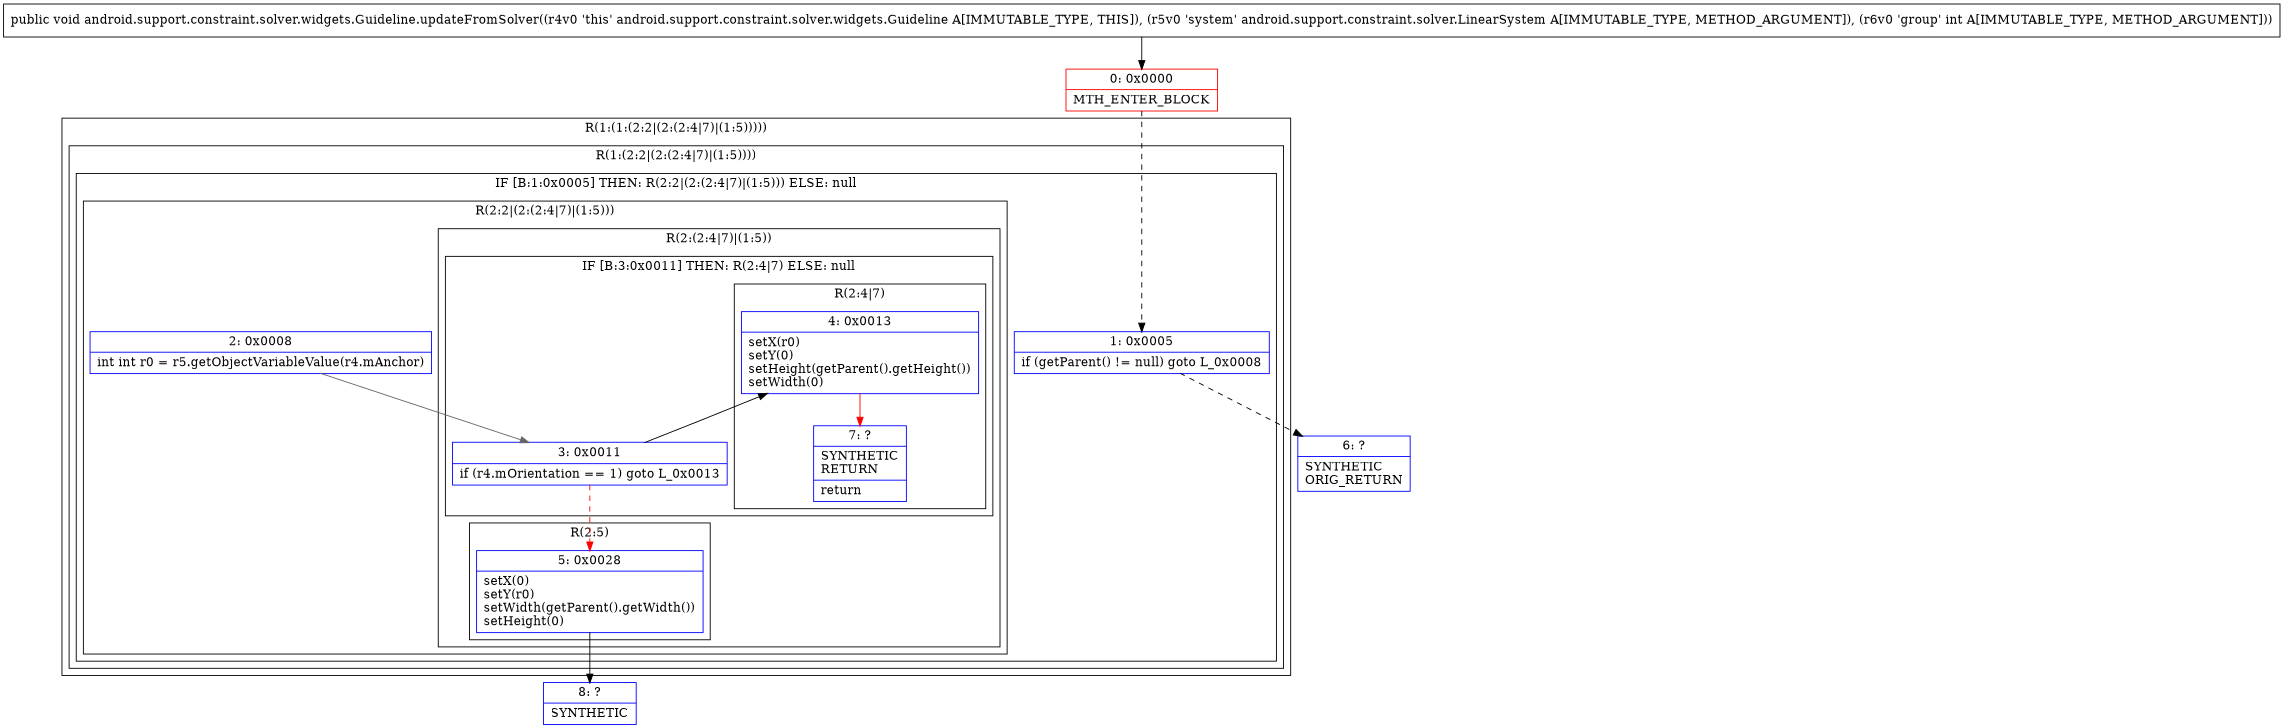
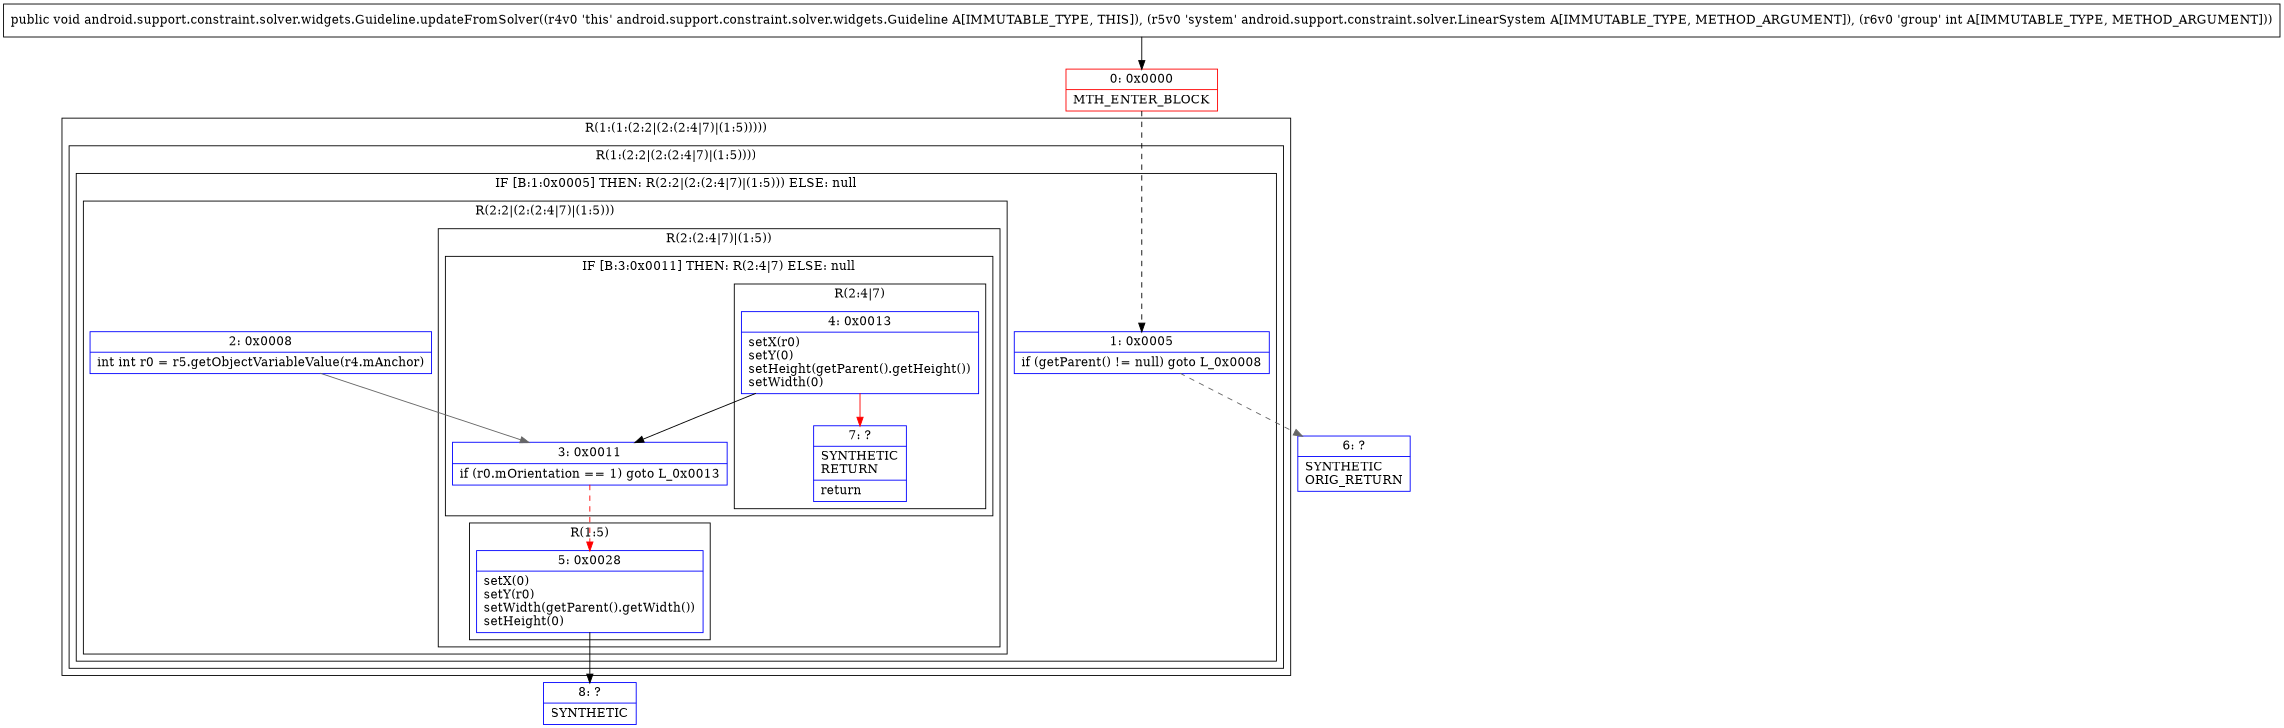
edge "1: 0x0005" -> "6: ?": color black -> gray40
edge "3: 0x0011" -> "4: 0x0013": reversed
node "3: 0x0011": text "if (r4.mOrientation == 1) goto L_0x0013" -> "if (r0.mOrientation == 1) goto L_0x0013"
cluster "R(2:5)": label "R(2:5)" -> "R(1:5)"
